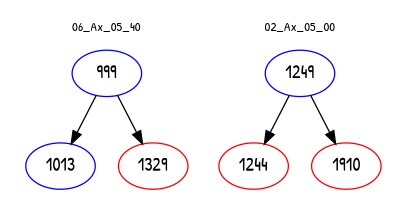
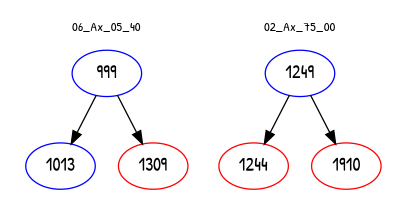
cluster "02_Ax_05_00": label "02_Ax_05_00" -> "02_Ax_75_00"
node "1329": label "1329" -> "1309"
